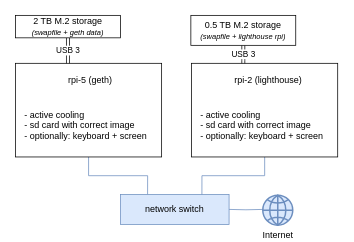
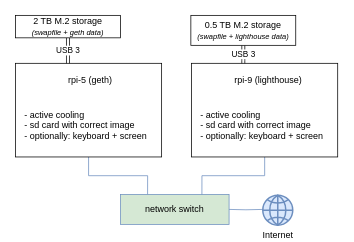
node "0.5 TB M.2 storage (swapfile + lighthouse rpi)": label "0.5 TB M.2 storage (swapfile + lighthouse rpi)" -> "0.5 TB M.2 storage (swapfile + lighthouse data)"
node "rpi-2 (lighthouse)": label "rpi-2 (lighthouse)" -> "rpi-9 (lighthouse)"
node "network switch": fillcolor #dae8fc -> #d5e8d4
